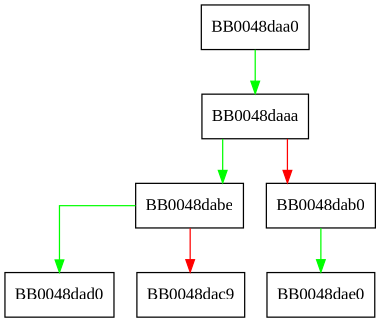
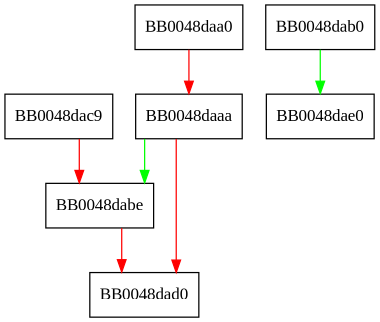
edge "BB0048daa0" -> "BB0048daaa": color green -> red
edge "BB0048daaa" -> "BB0048dab0": now "BB0048daaa" -> "BB0048dad0"
edge "BB0048dabe" -> "BB0048dad0": color green -> red
edge "BB0048dabe" -> "BB0048dac9": reversed
